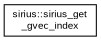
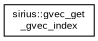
node "sirius::sirius_get _gvec_index": label "sirius::sirius_get _gvec_index" -> "sirius::gvec_get _gvec_index"
